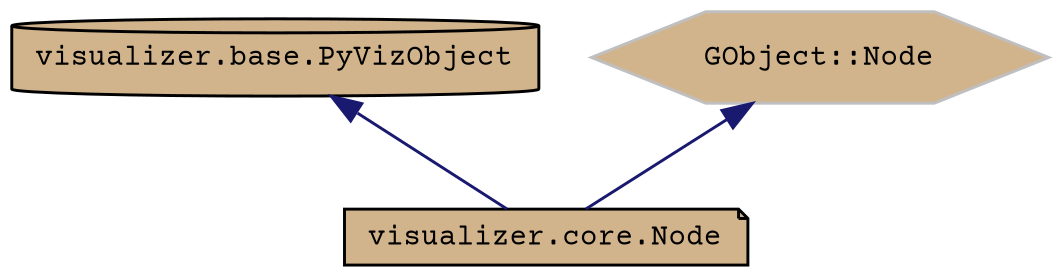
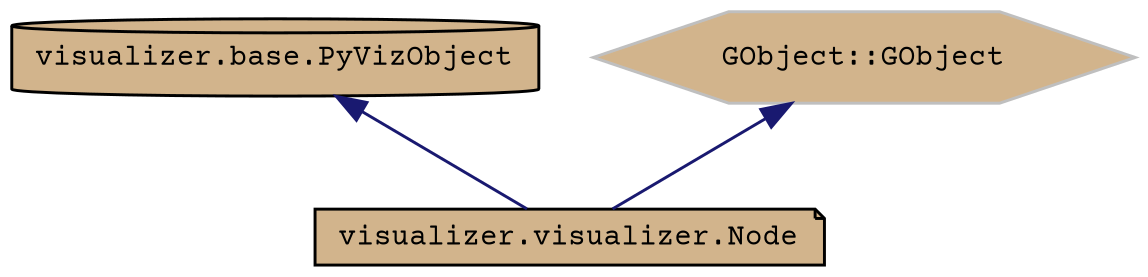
node "GObject::Node": label "GObject::Node" -> "GObject::GObject"
node "visualizer.core.Node": label "visualizer.core.Node" -> "visualizer.visualizer.Node"
